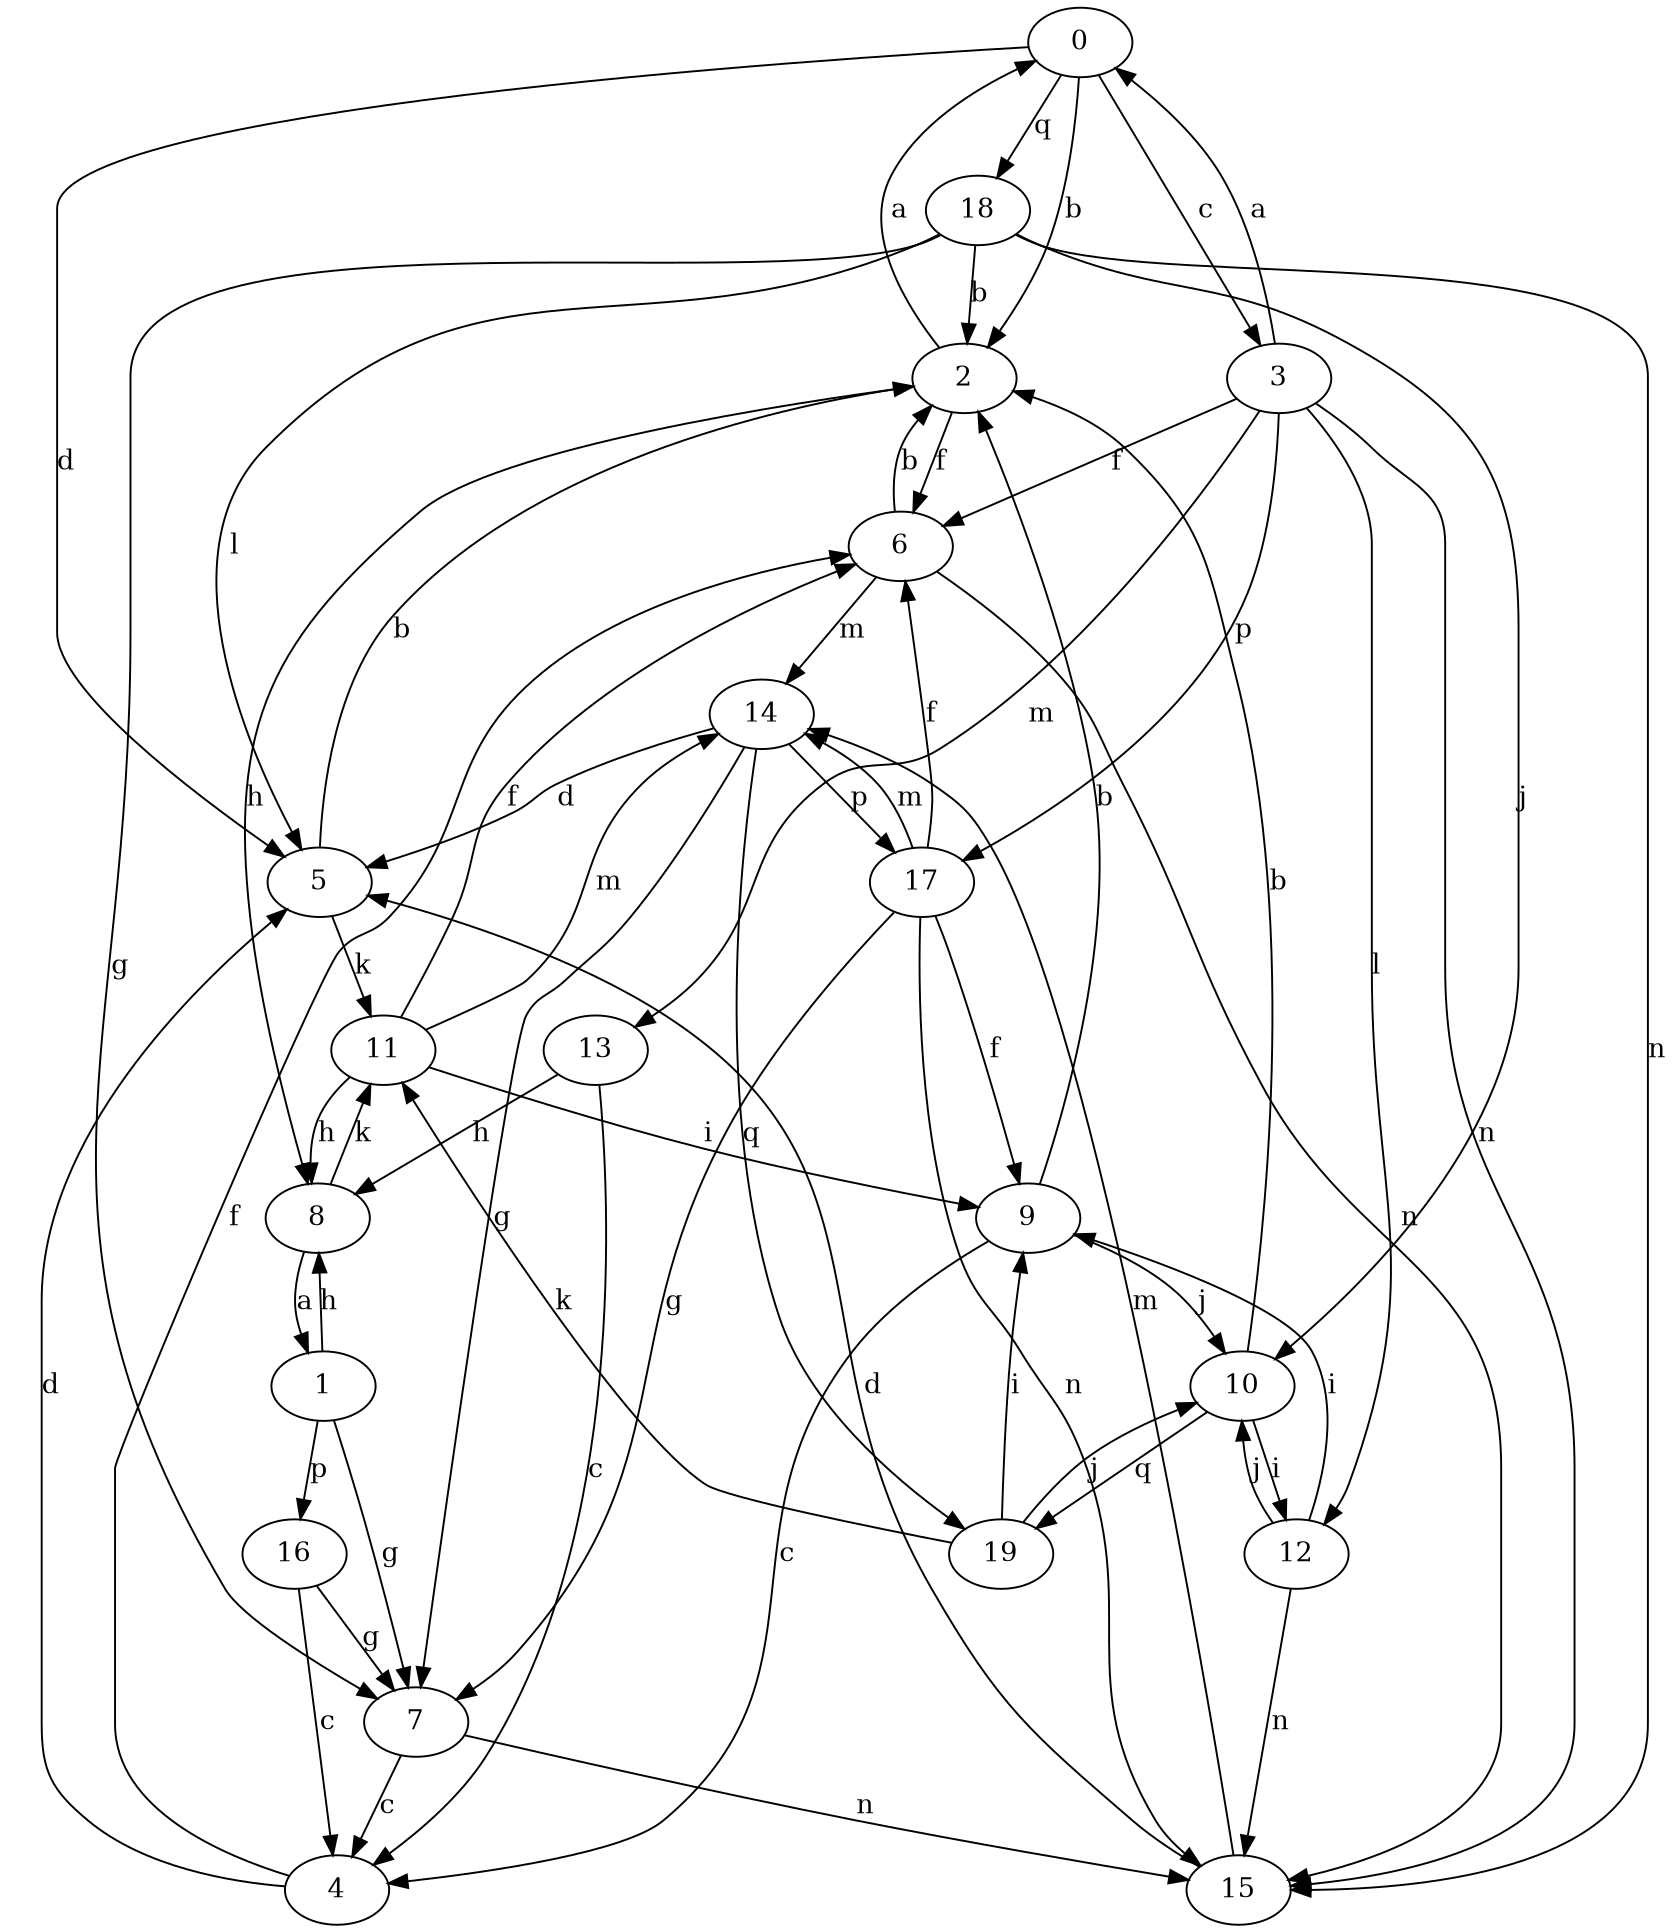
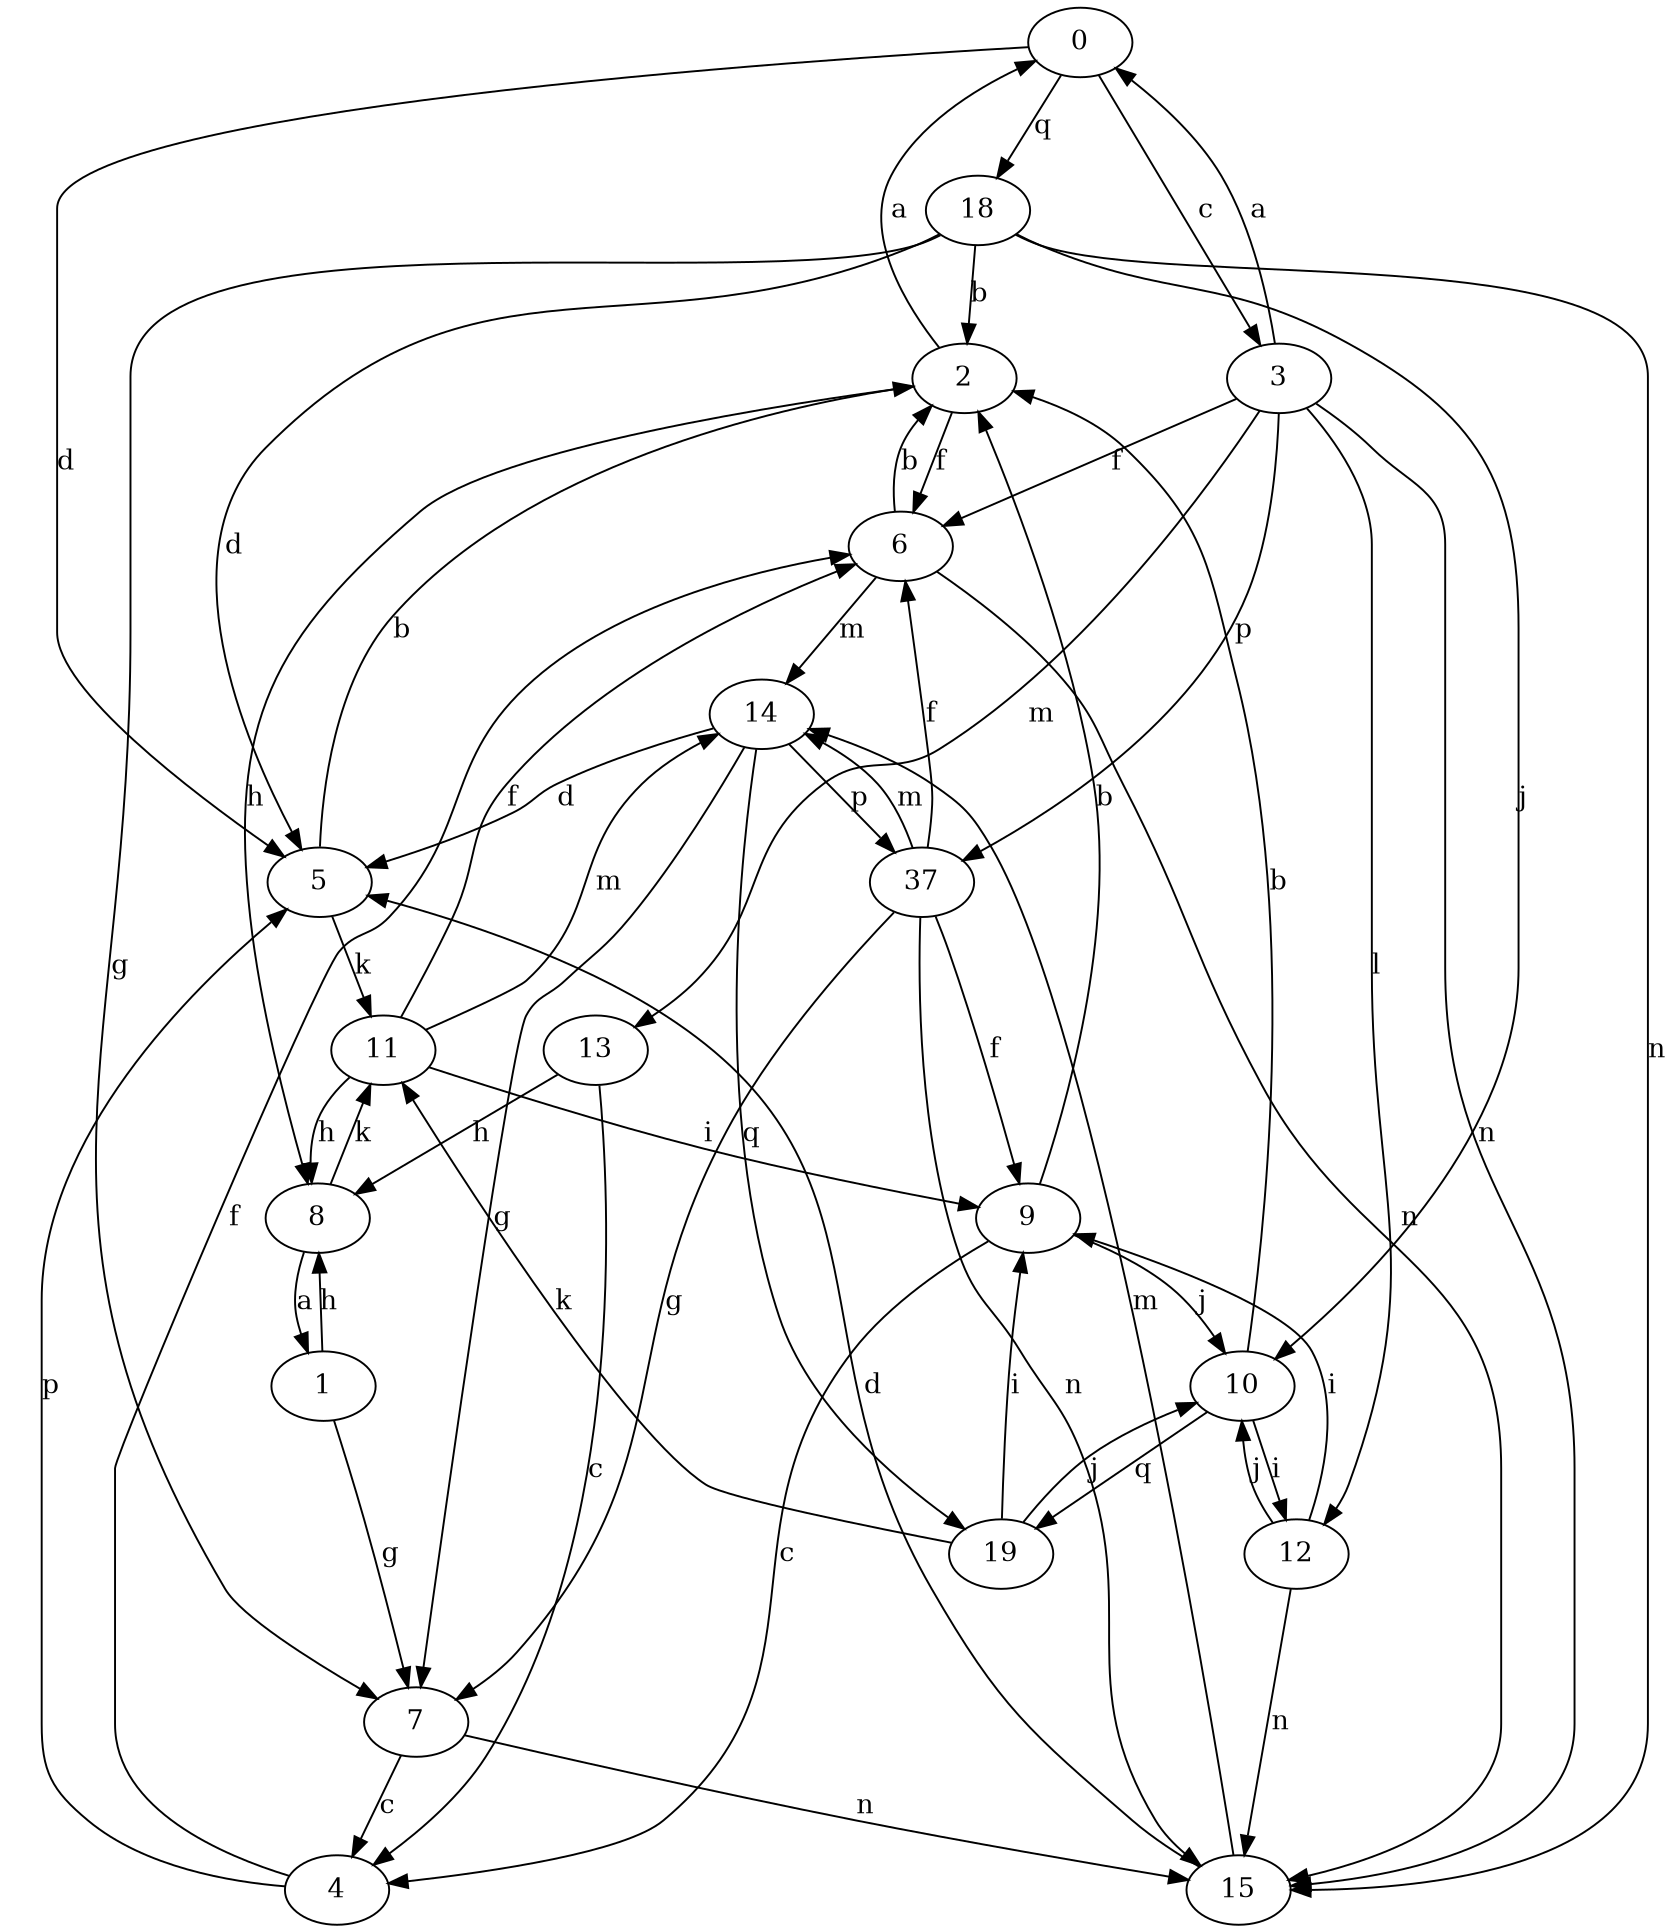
edge "0" -> "2": removed, label "b"
edge "18" -> "5": label "l" -> "d"
node "17": label "17" -> "37"
edge "4" -> "5": label "d" -> "p"
node "16": removed
